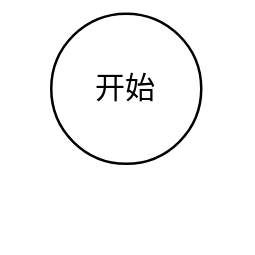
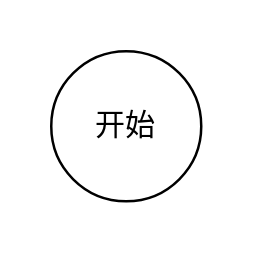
node "开始": moved (126, 89) -> (126, 126)
